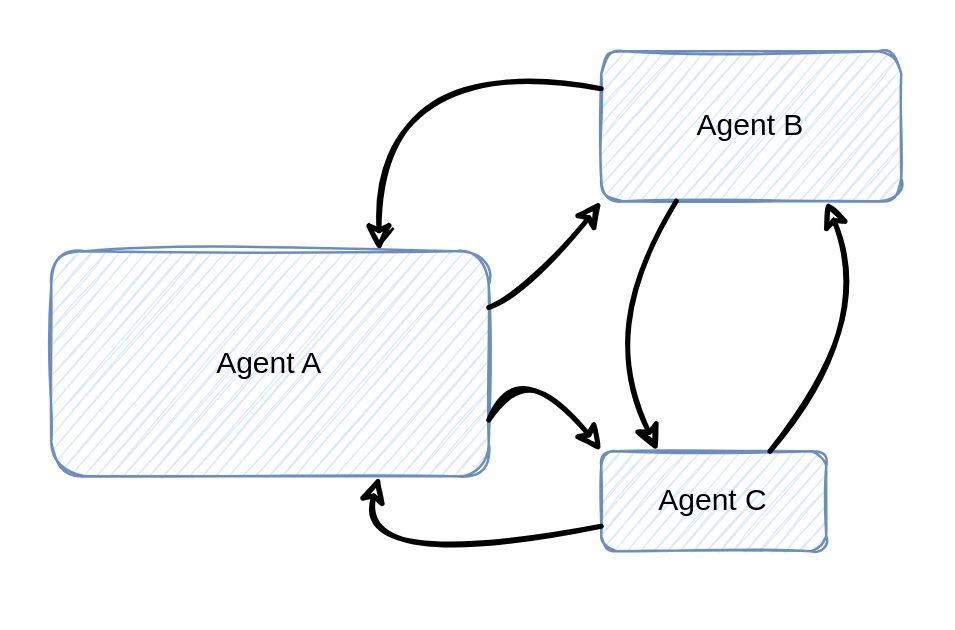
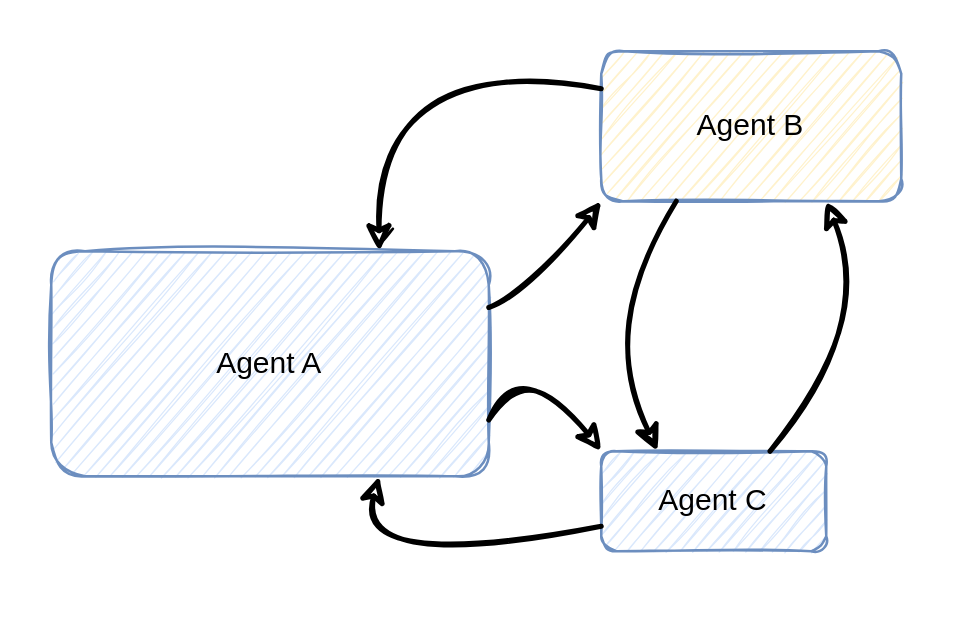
node "Agent B": fillcolor #dae8fc -> #fff2cc
